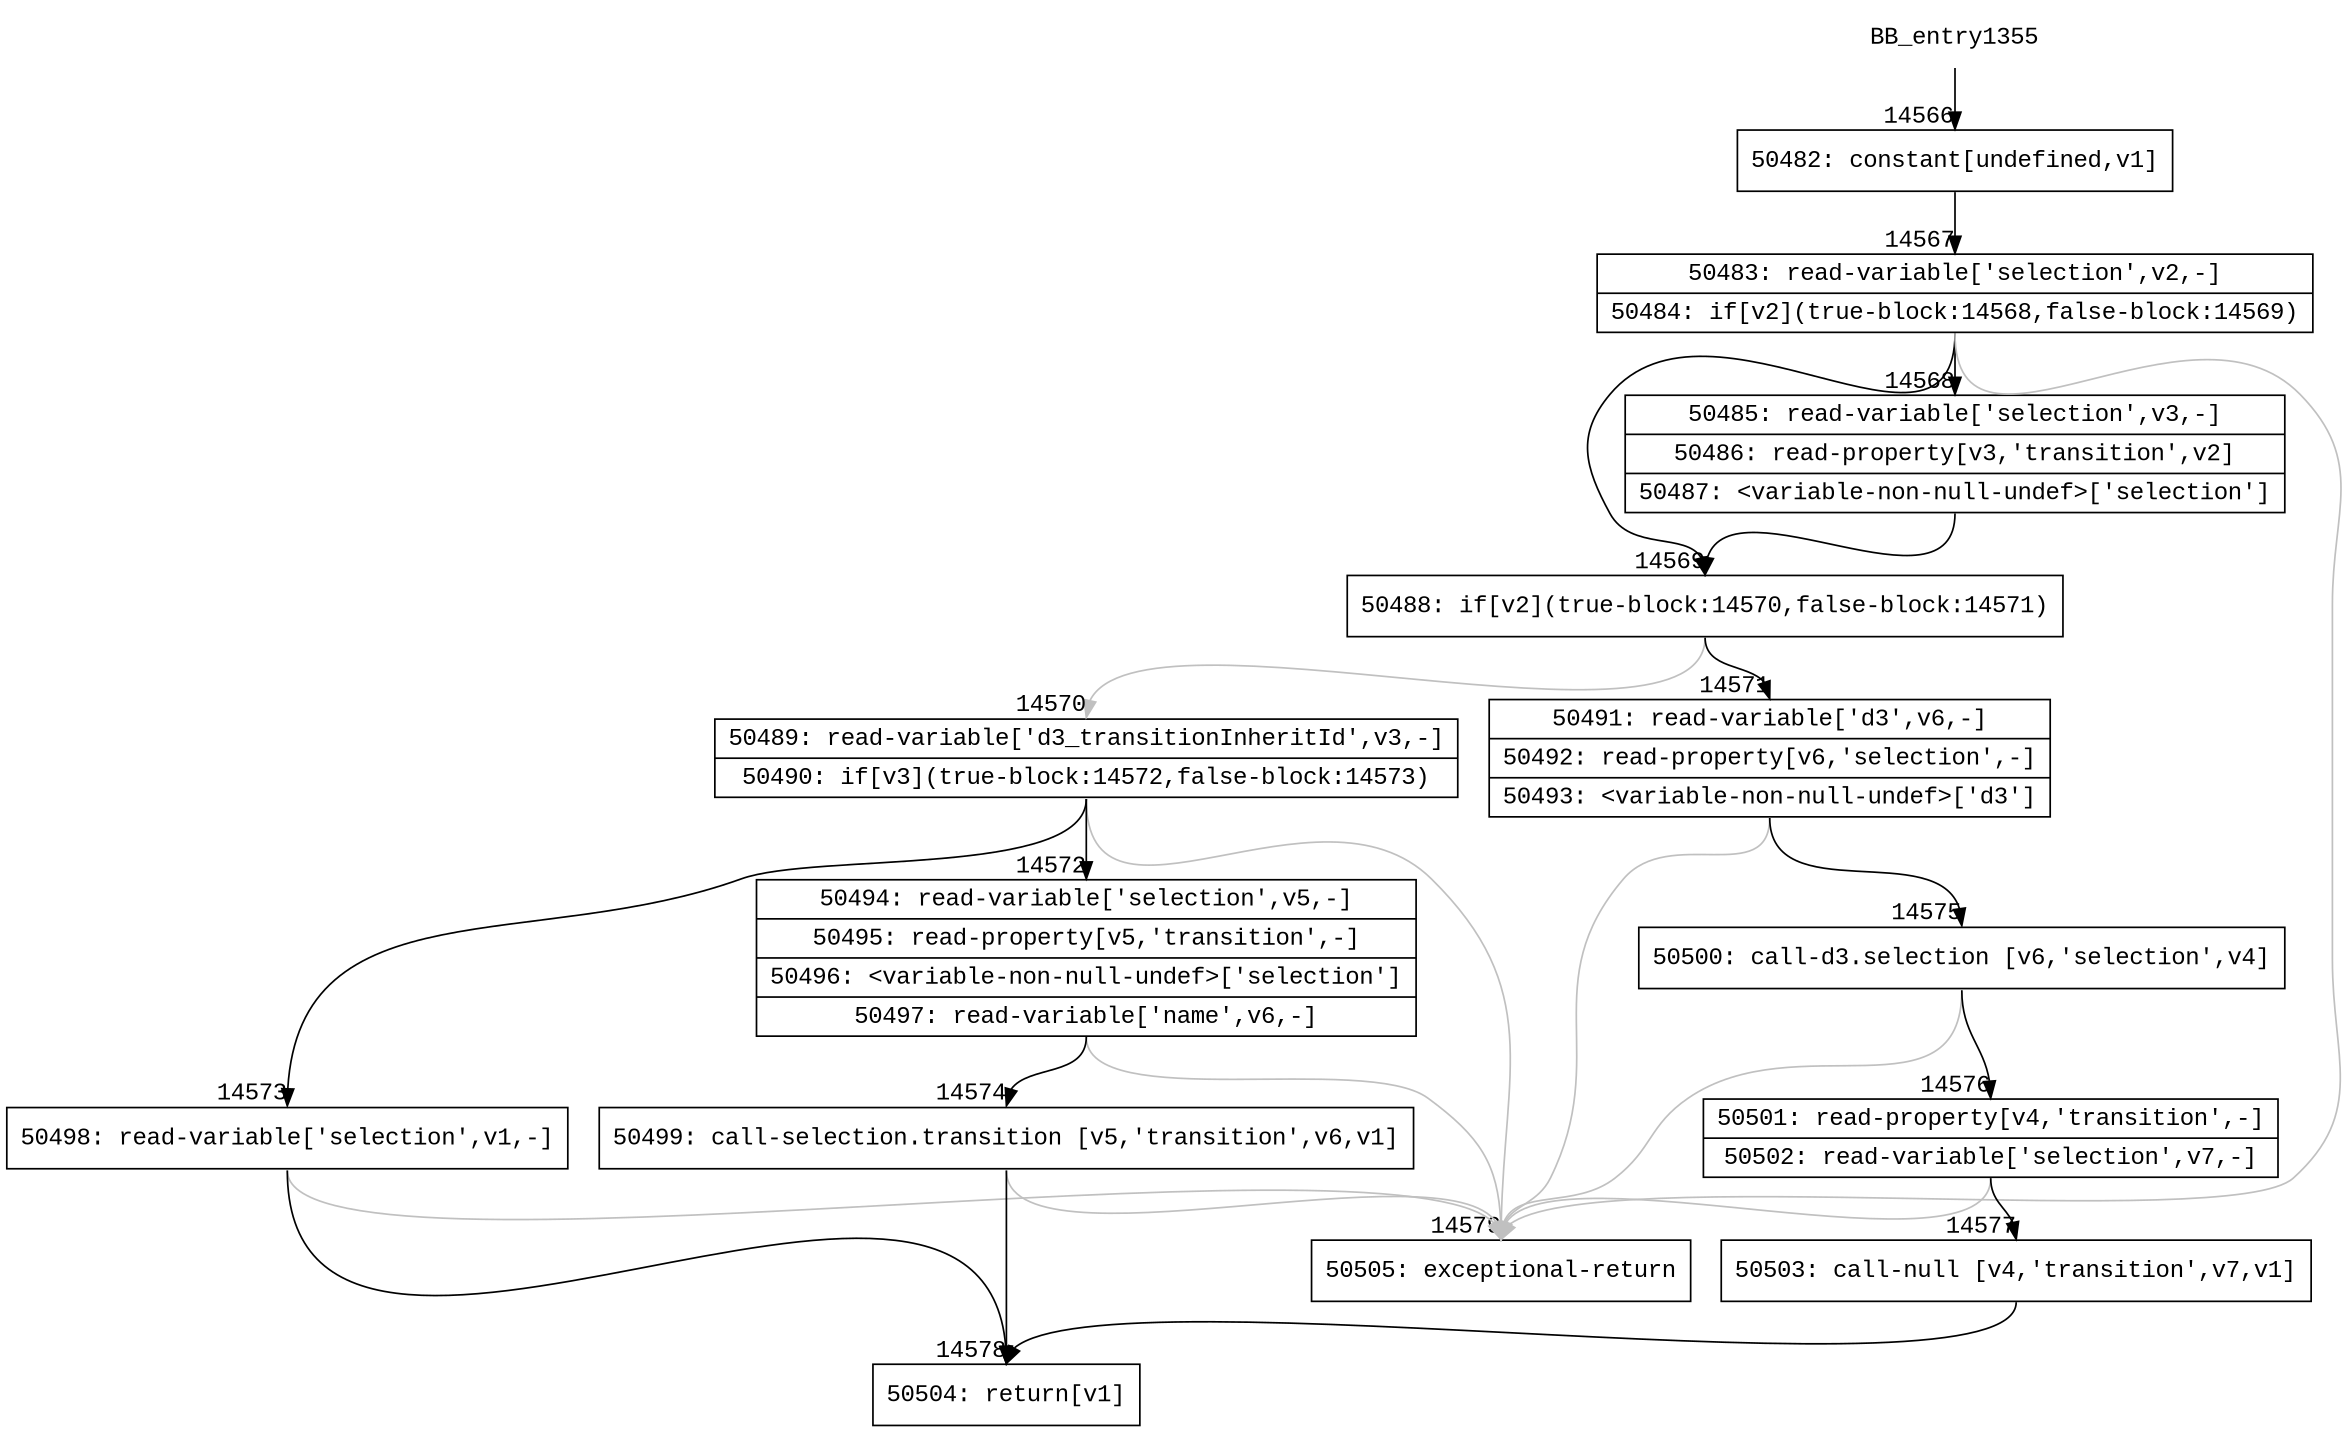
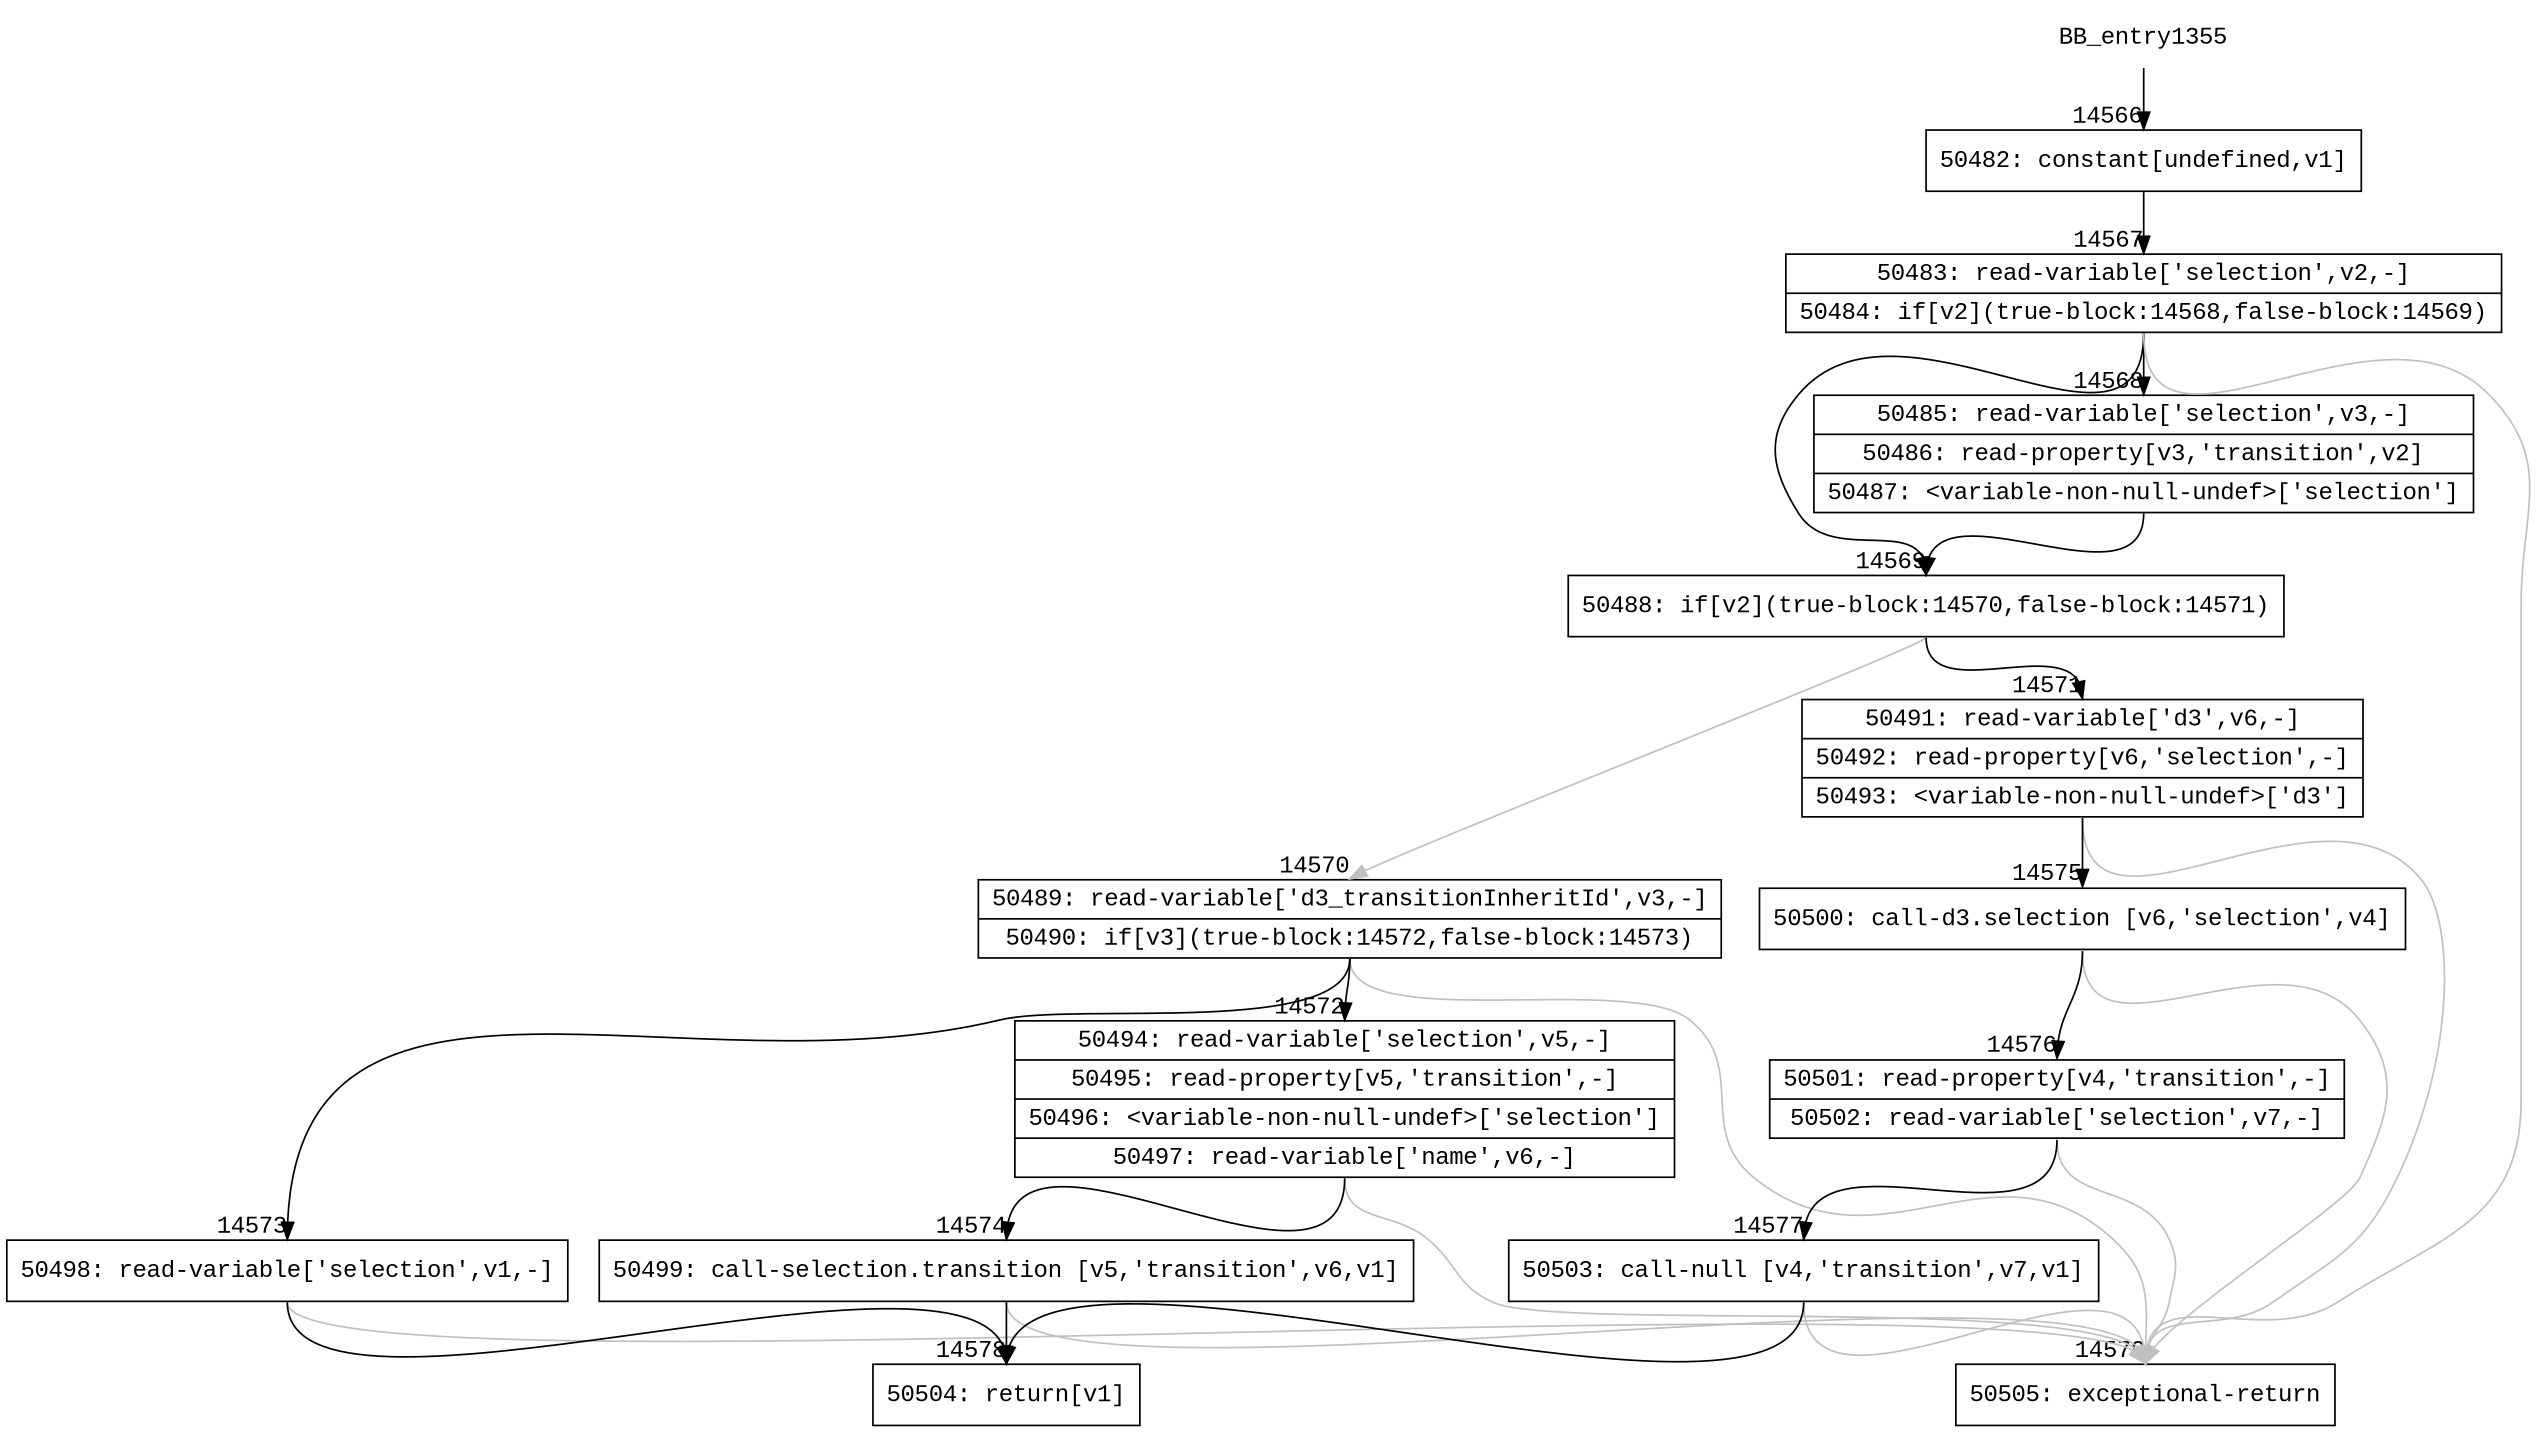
edge "50503: call-null [v4,'transition',v7,v1]" -> "50505: exceptional-return": added
